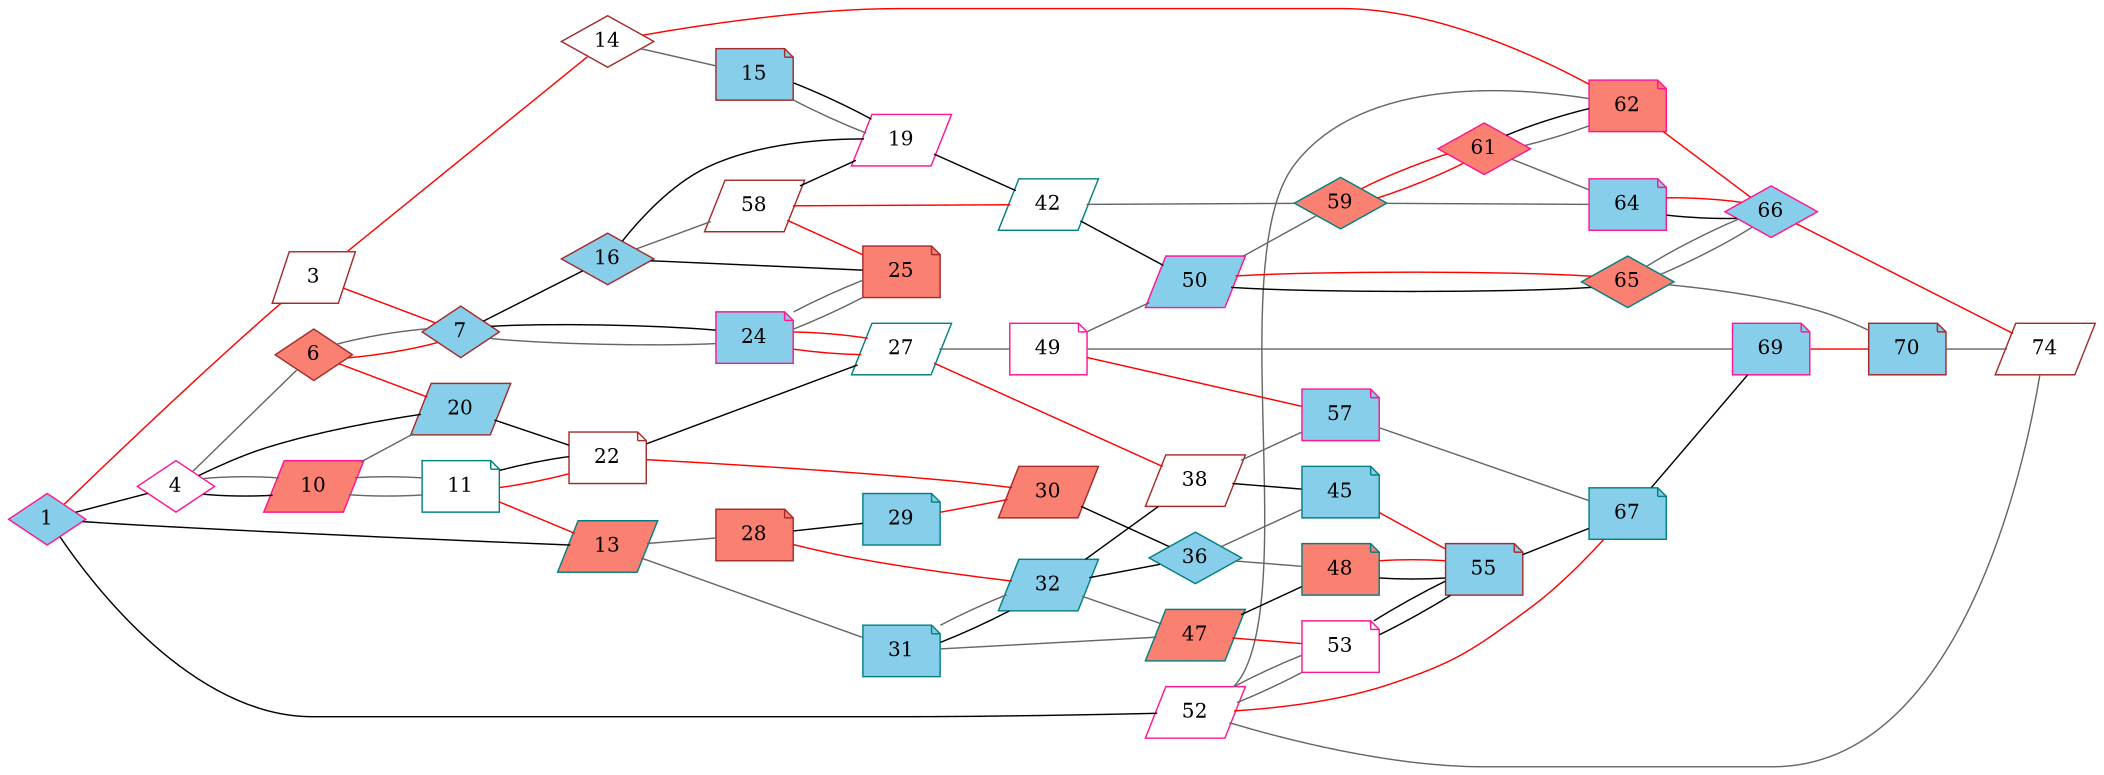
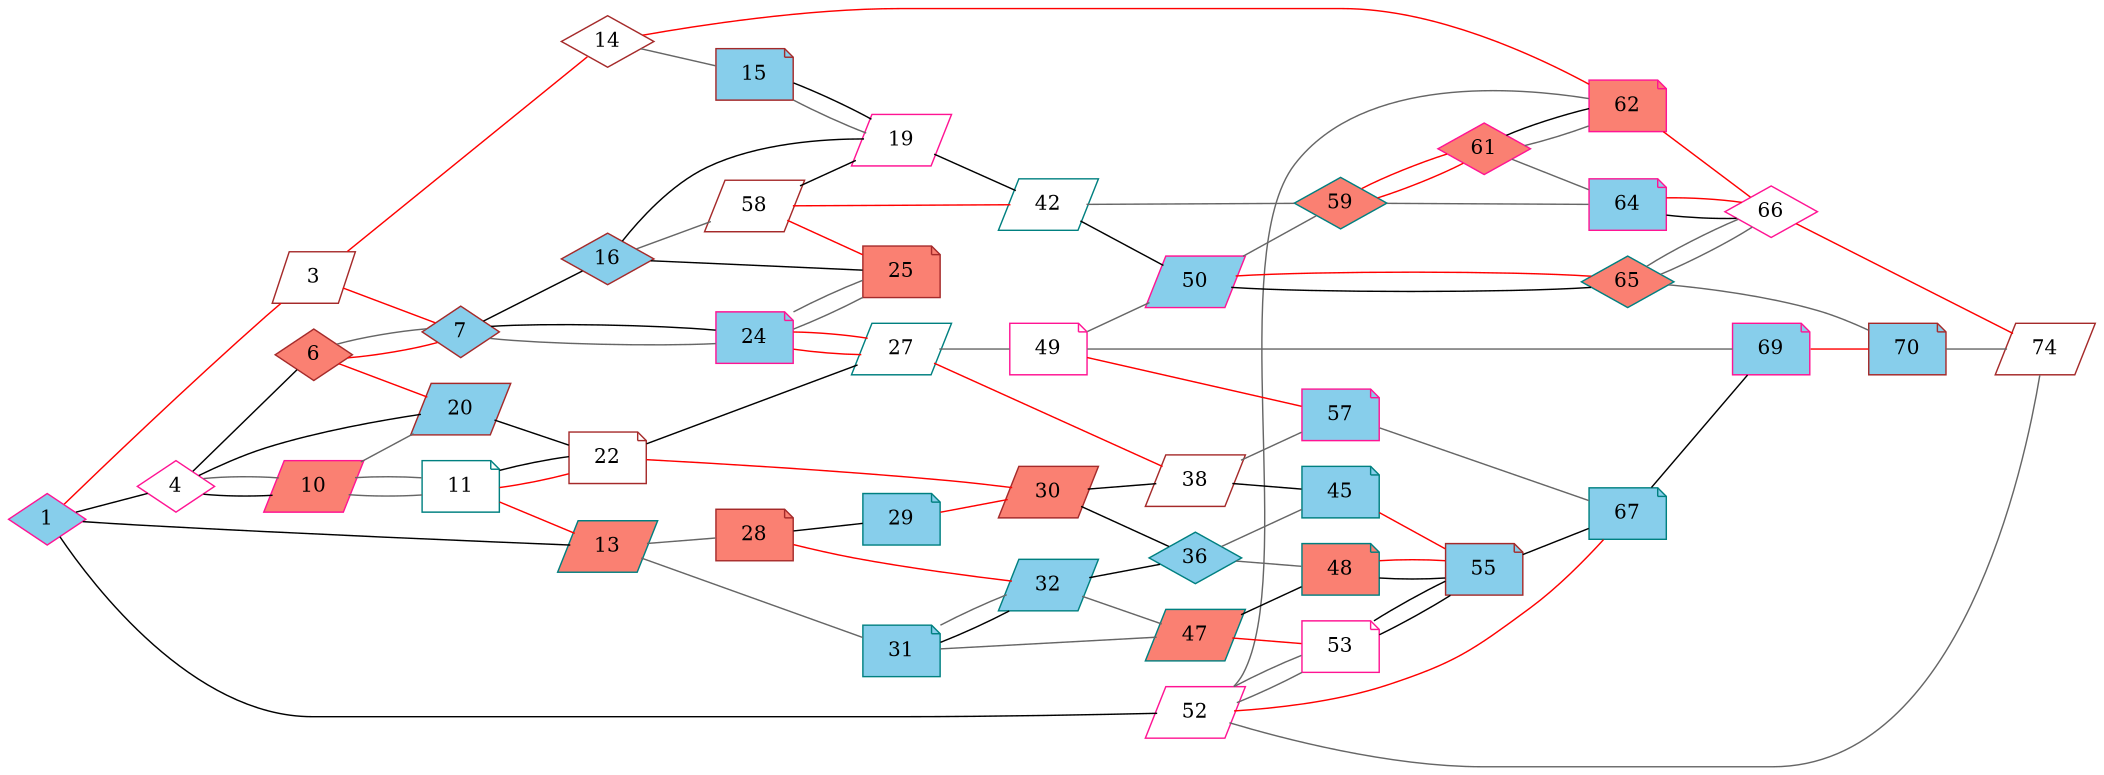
node "66": fillcolor skyblue -> white
edge "6" -- "4": color gray40 -> black
edge "38" -- "32": now "38" -- "30"
